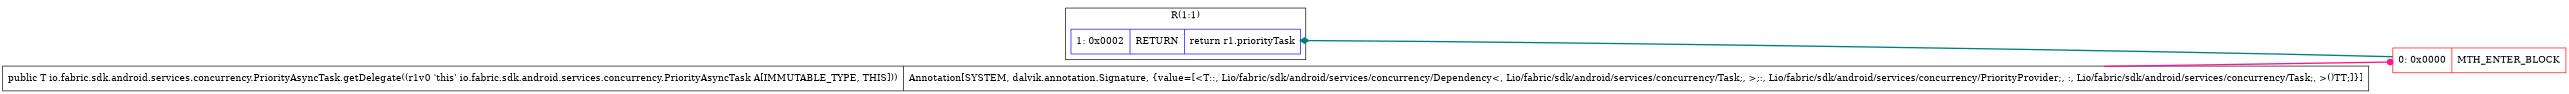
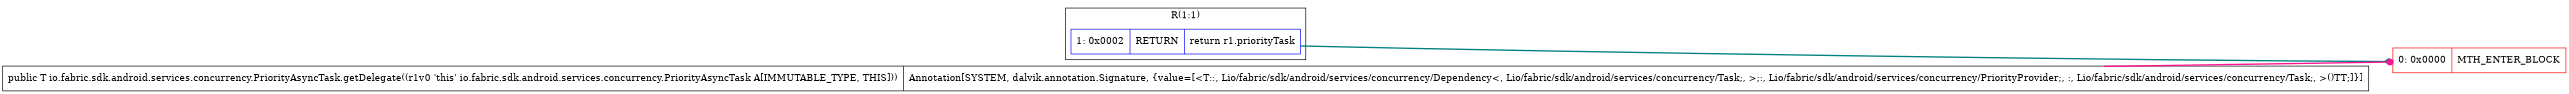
edge "0: 0x0000" -> "1: 0x0002": reversed
